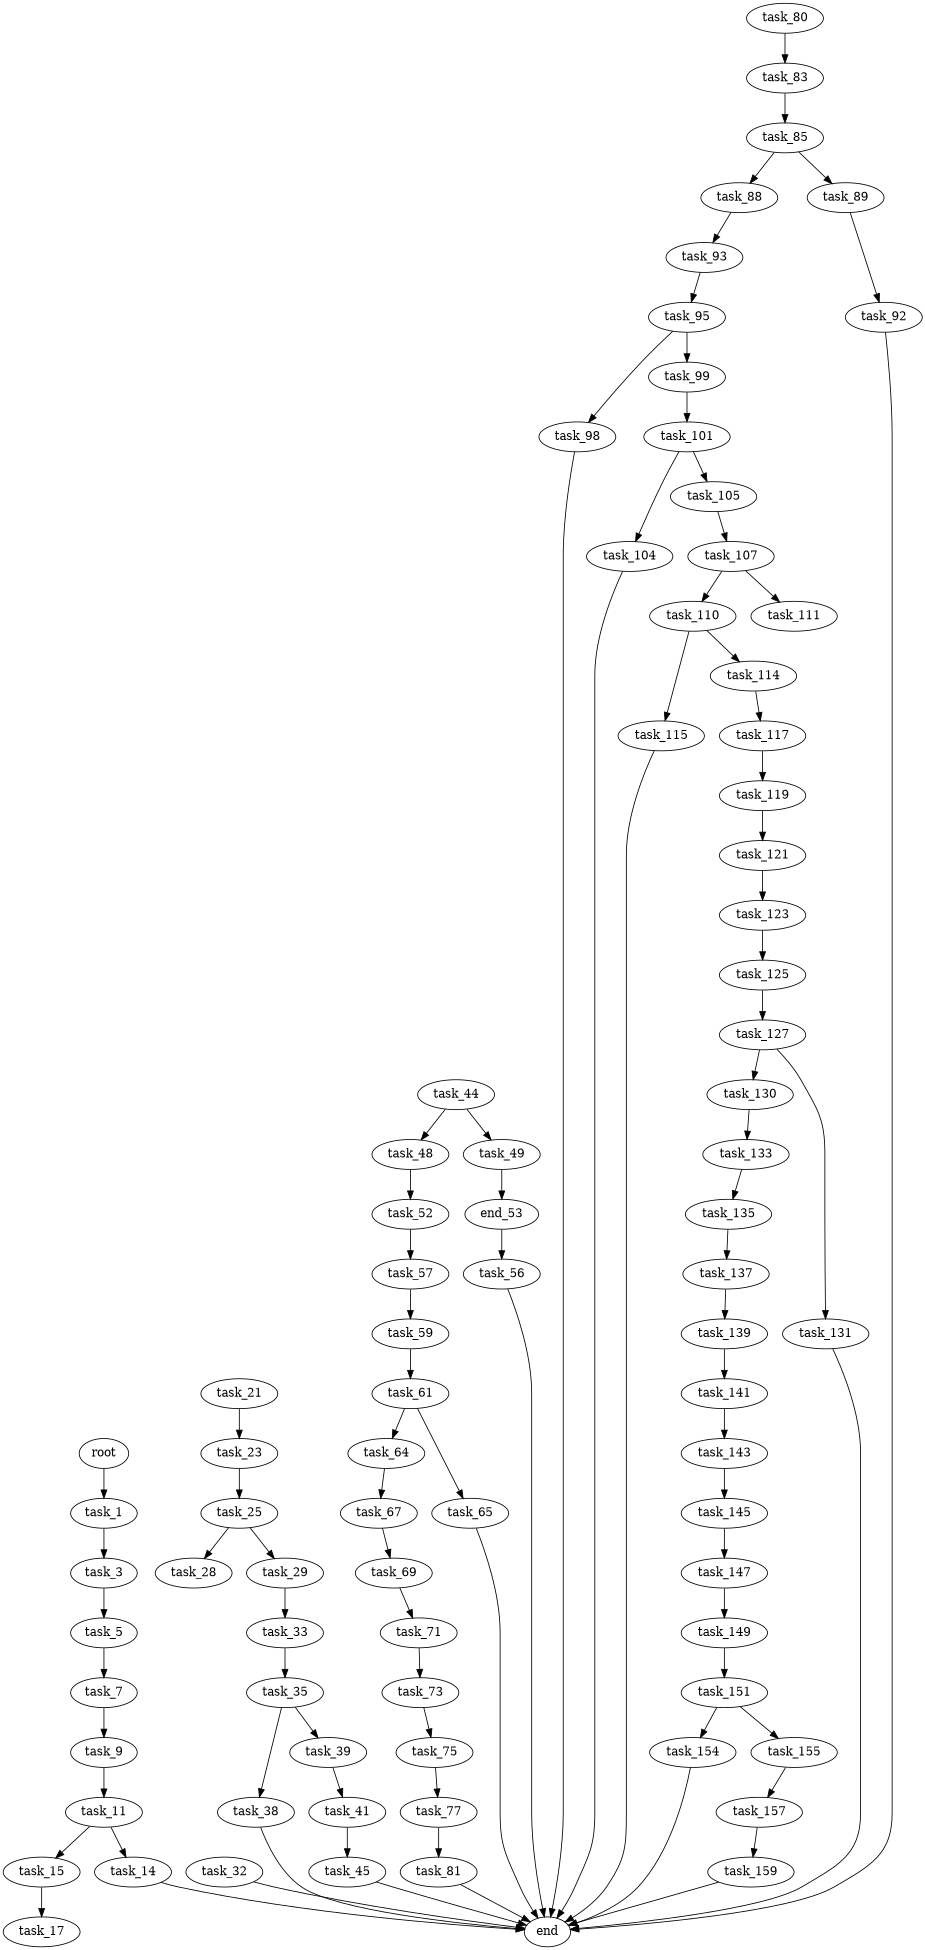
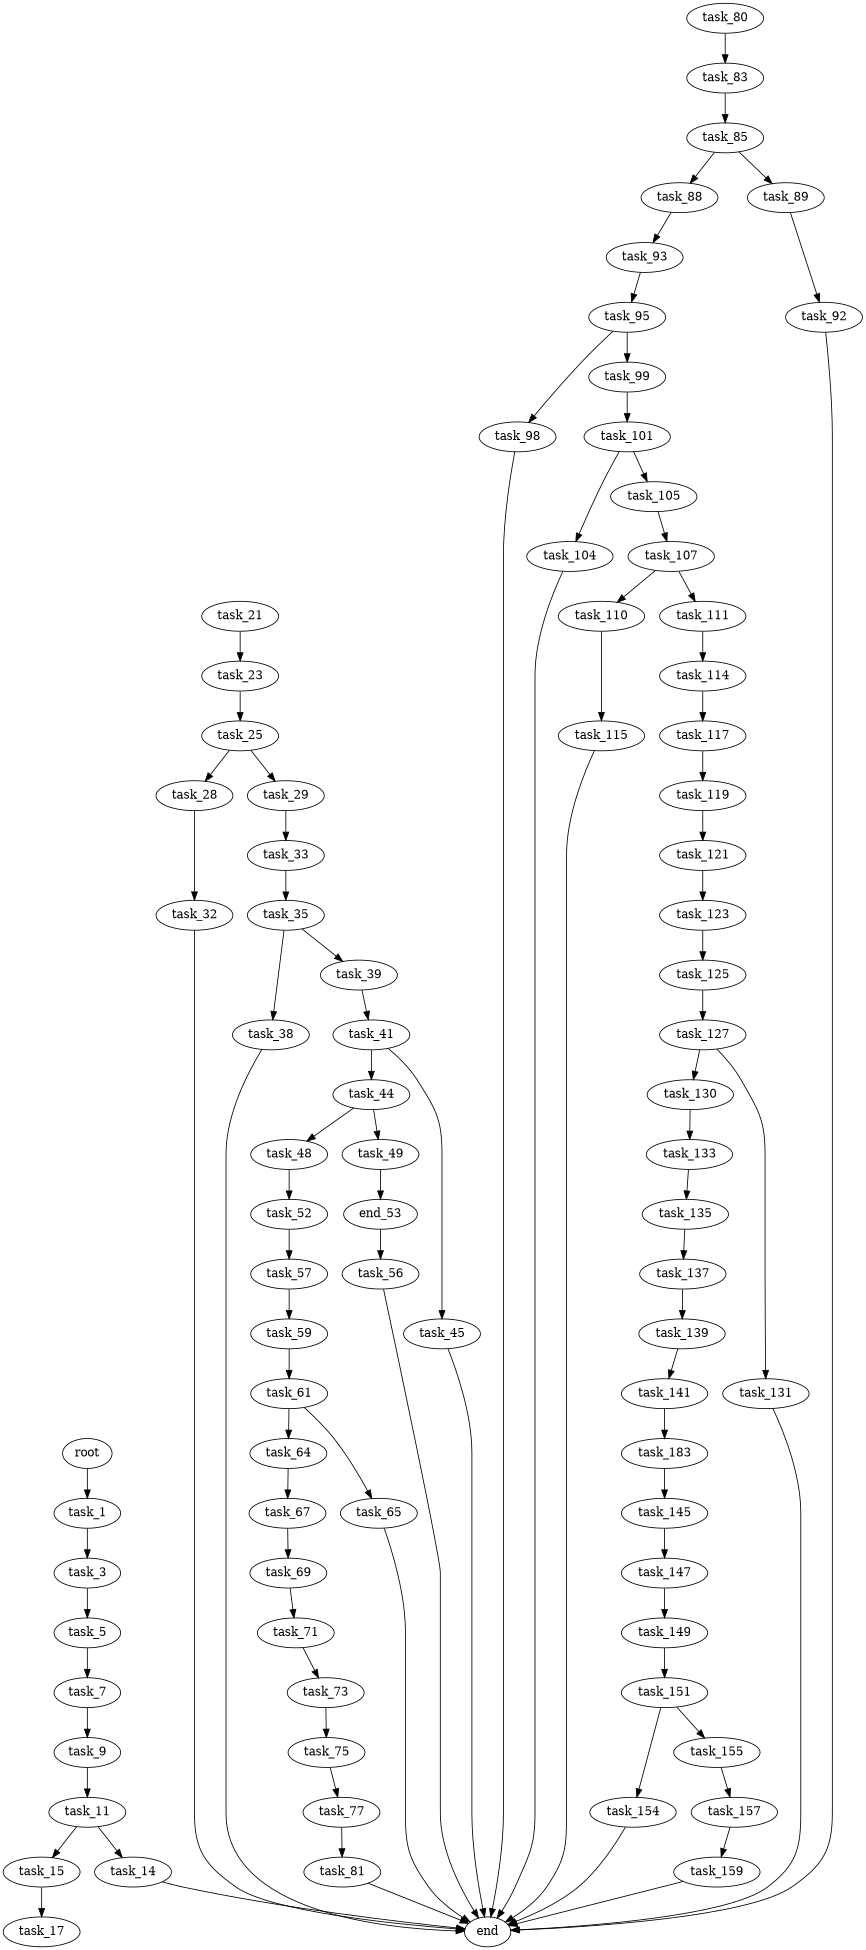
edge "task_110" -> "task_114": now "task_111" -> "task_114"
edge "task_28" -> "task_32": added
edge "task_41" -> "task_44": added
node "task_143": label "task_143" -> "task_183"
